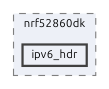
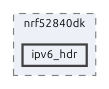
cluster "nrf52860dk": label "nrf52860dk" -> "nrf52840dk"
